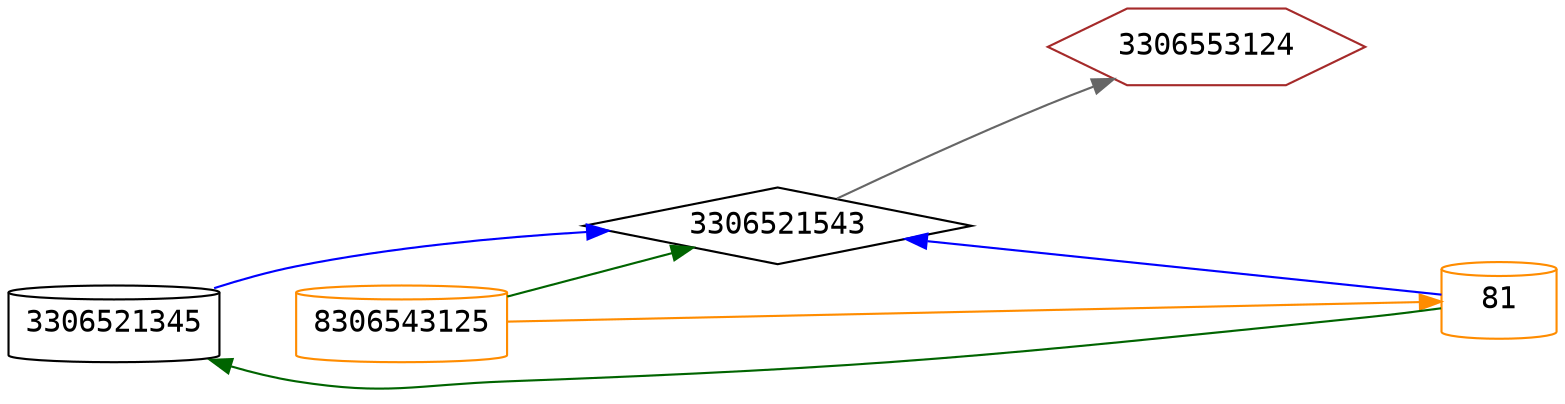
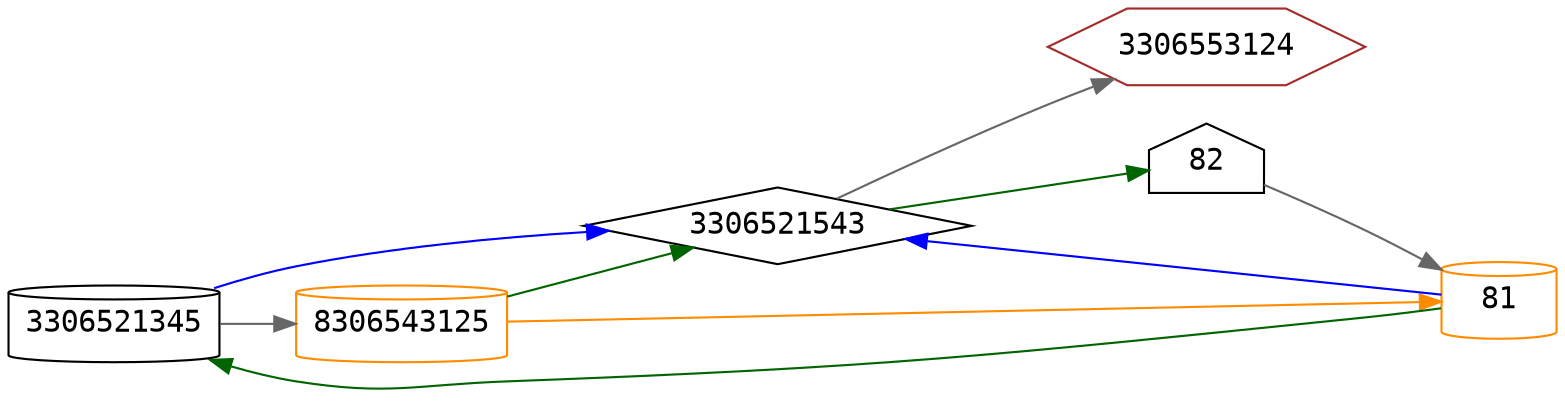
node "82": added
edge "3306521345" -> "8306543125": added
